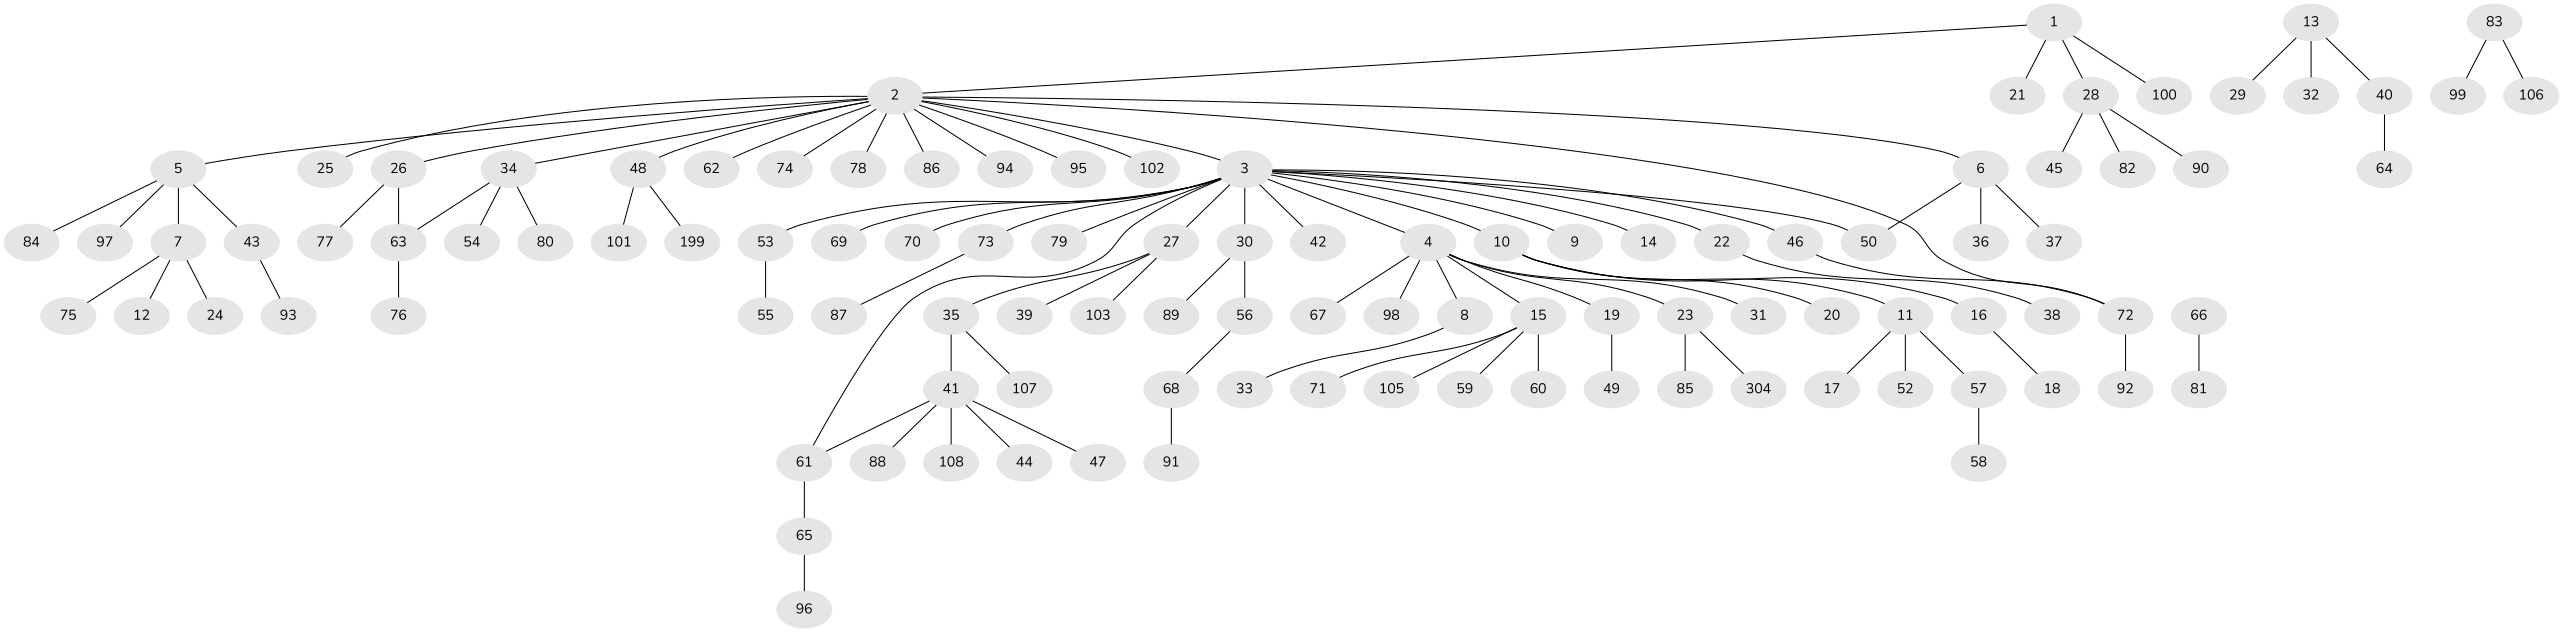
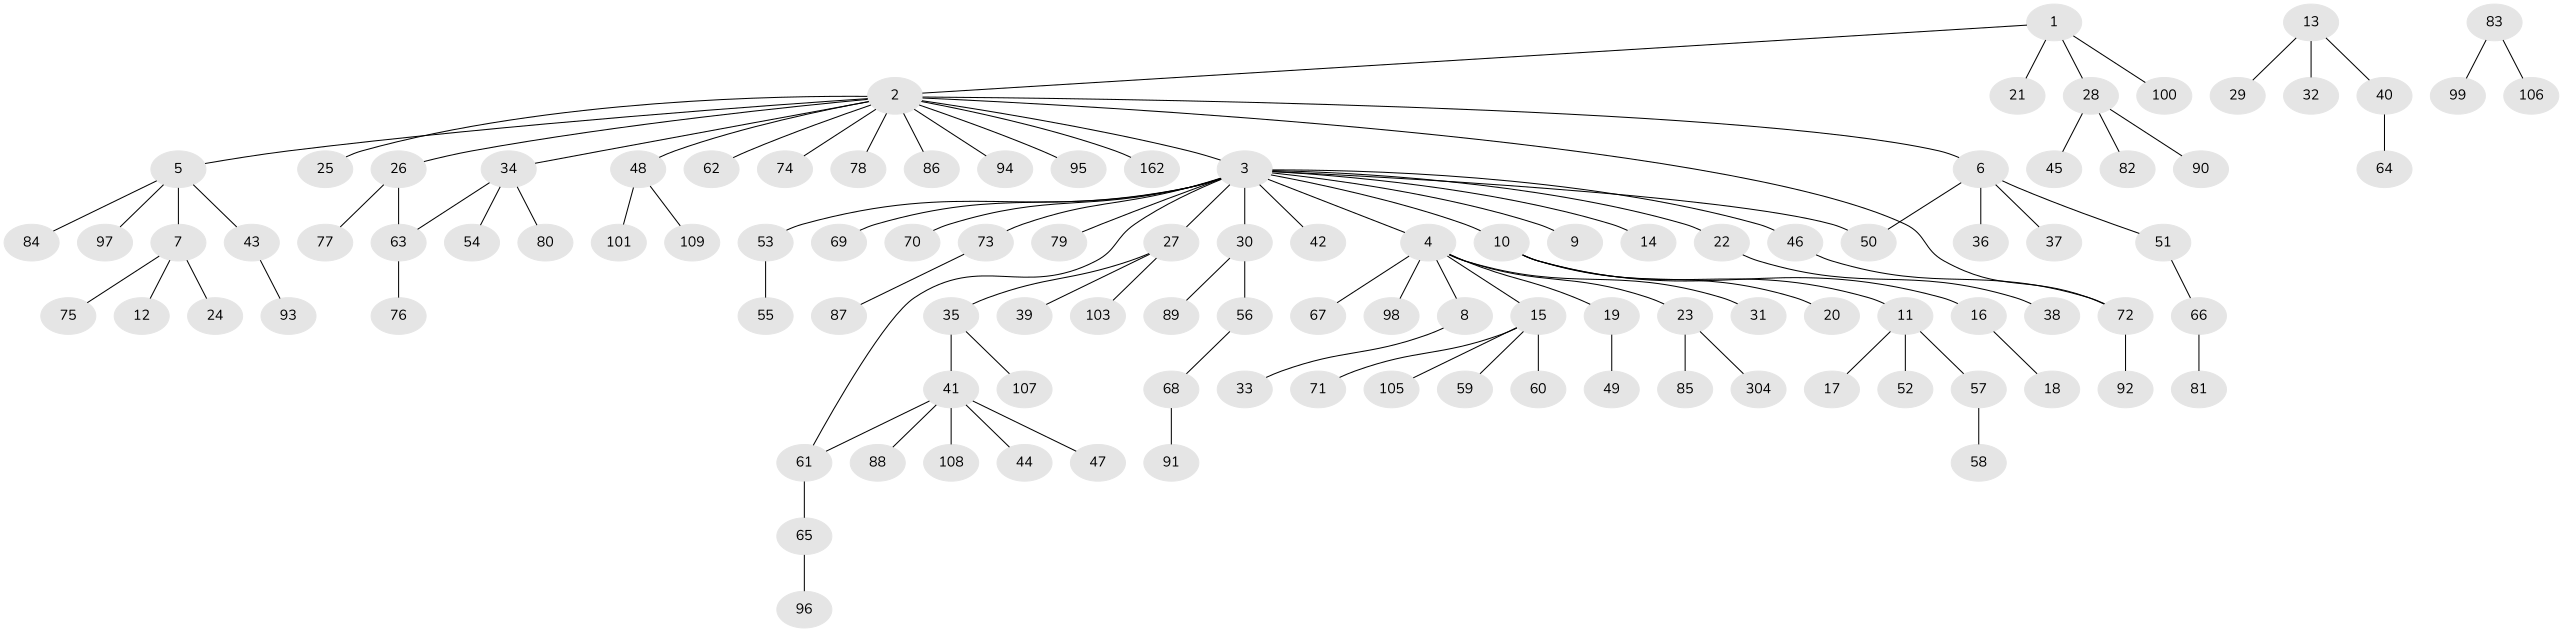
node "102": label "102" -> "162"
node "199": label "199" -> "109"
node "51": added
